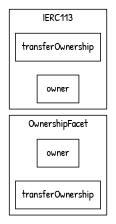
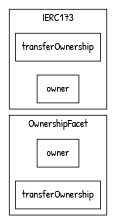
cluster "IERC113": label "IERC113" -> "IERC173"
